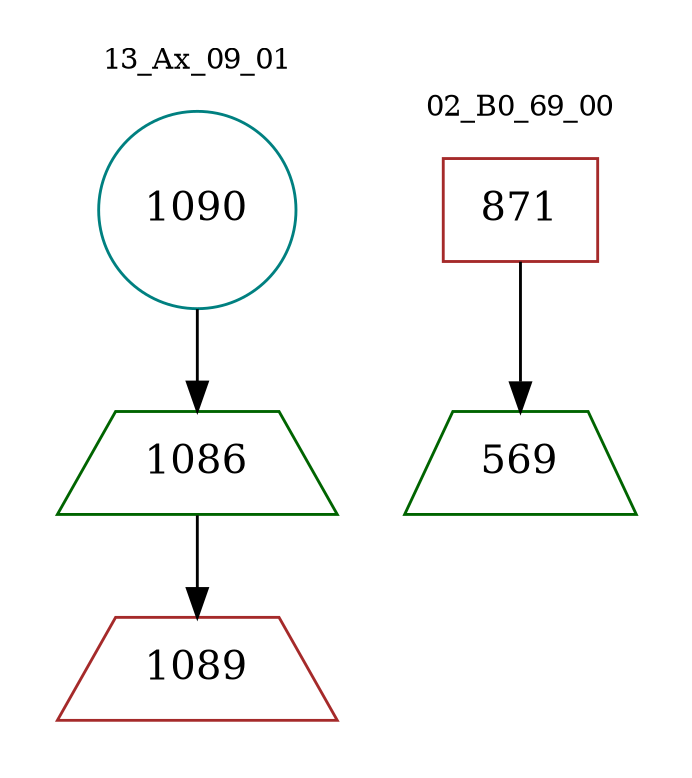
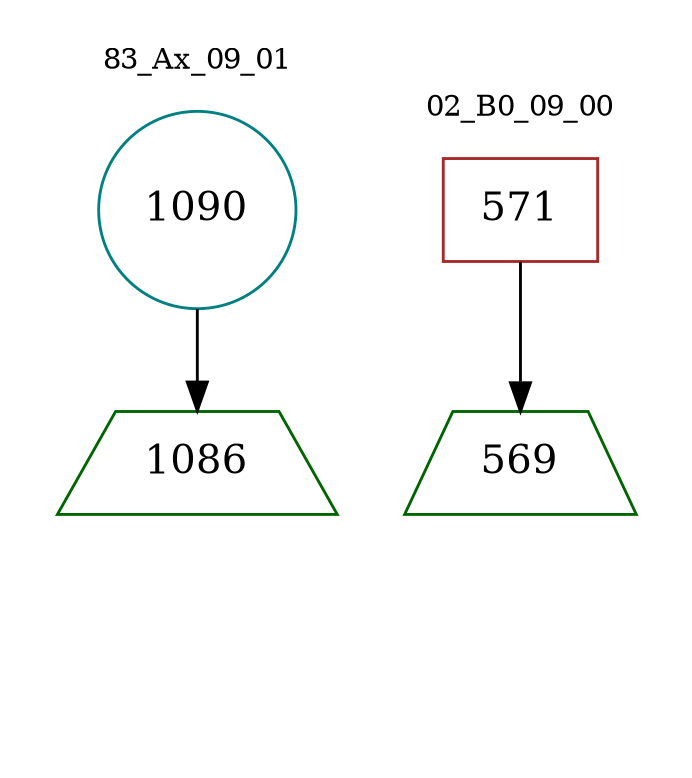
cluster "13_Ax_09_01": label "13_Ax_09_01" -> "83_Ax_09_01"
cluster "02_B0_69_00": label "02_B0_69_00" -> "02_B0_09_00"
node "871": label "871" -> "571"
node "1089": removed
